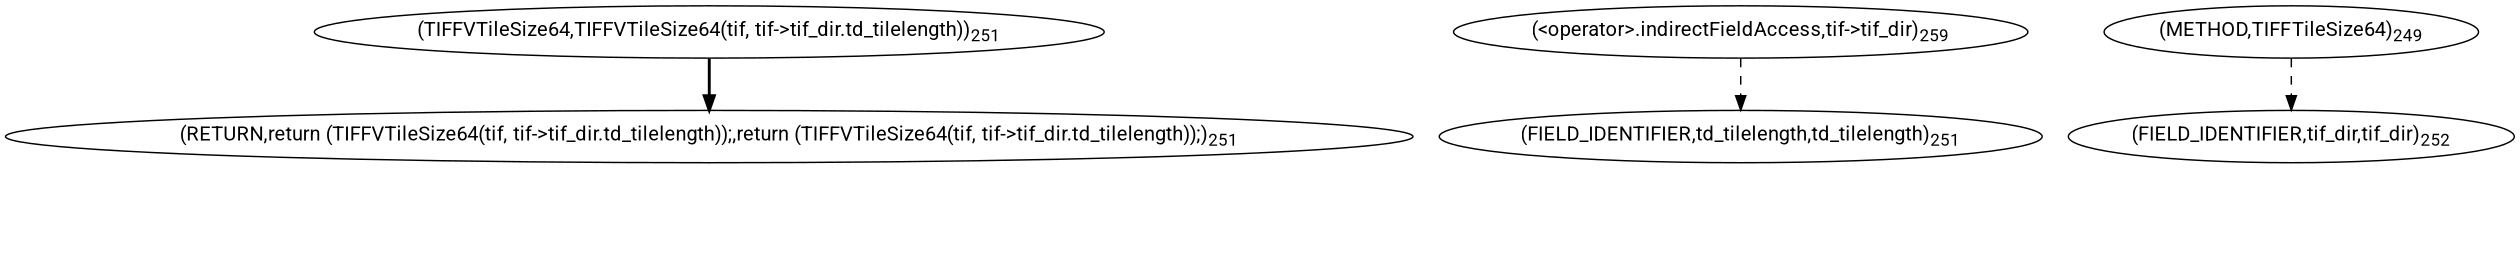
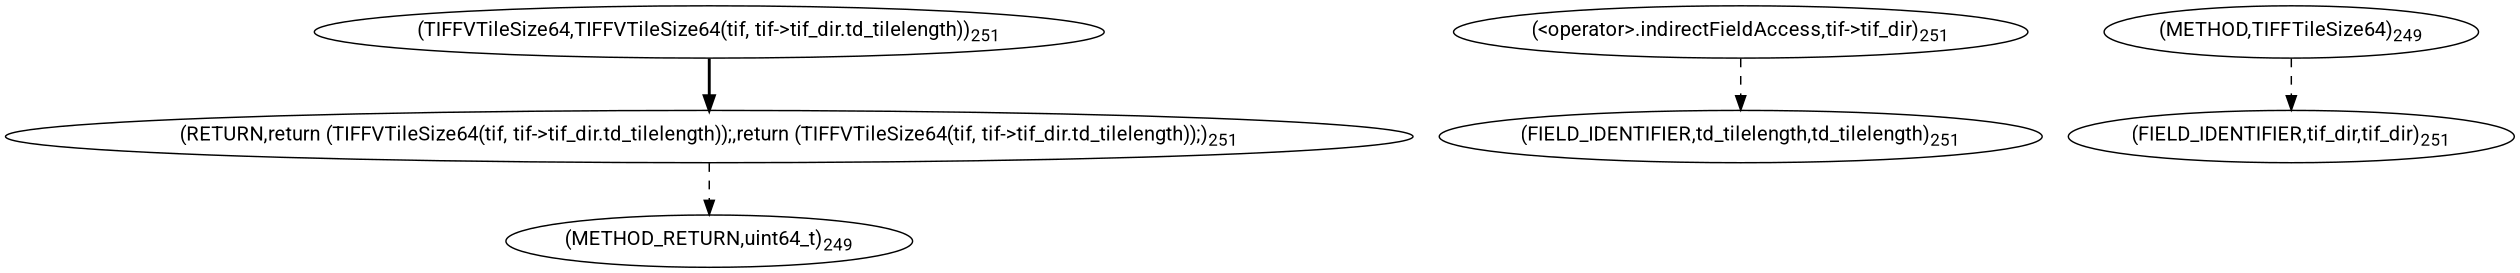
node "(<operator>.indirectFieldAccess,tif->tif_dir)": text "259" -> "251"
node "(FIELD_IDENTIFIER,tif_dir,tif_dir)": text "252" -> "251"
node "(METHOD_RETURN,uint64_t)": added
